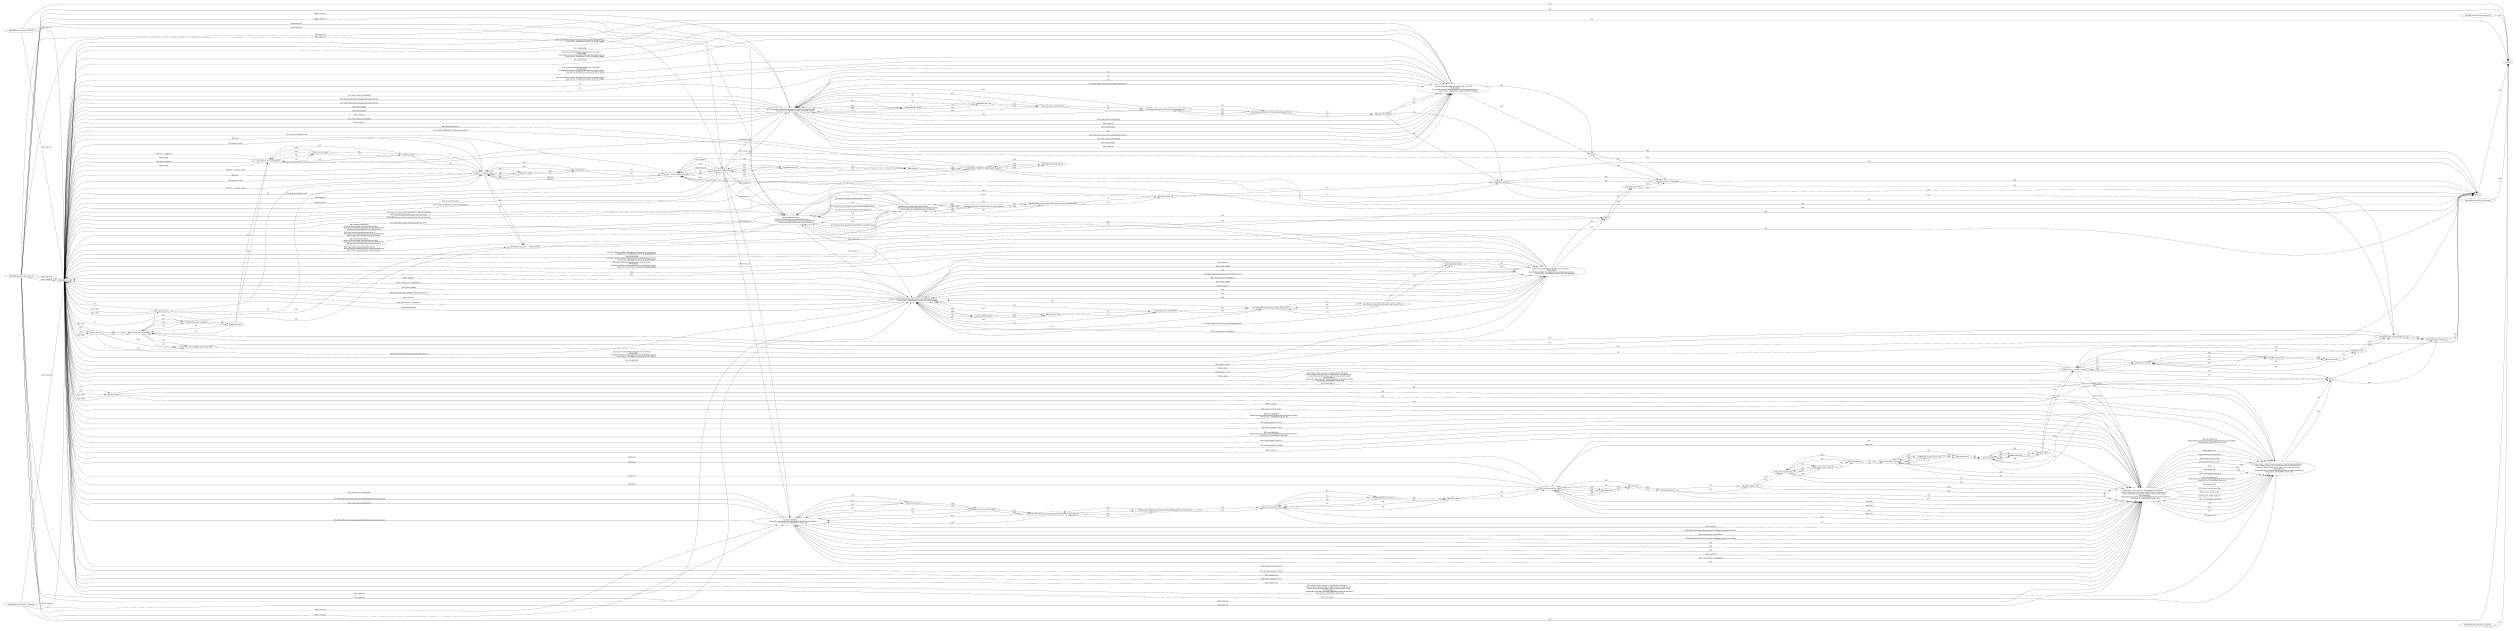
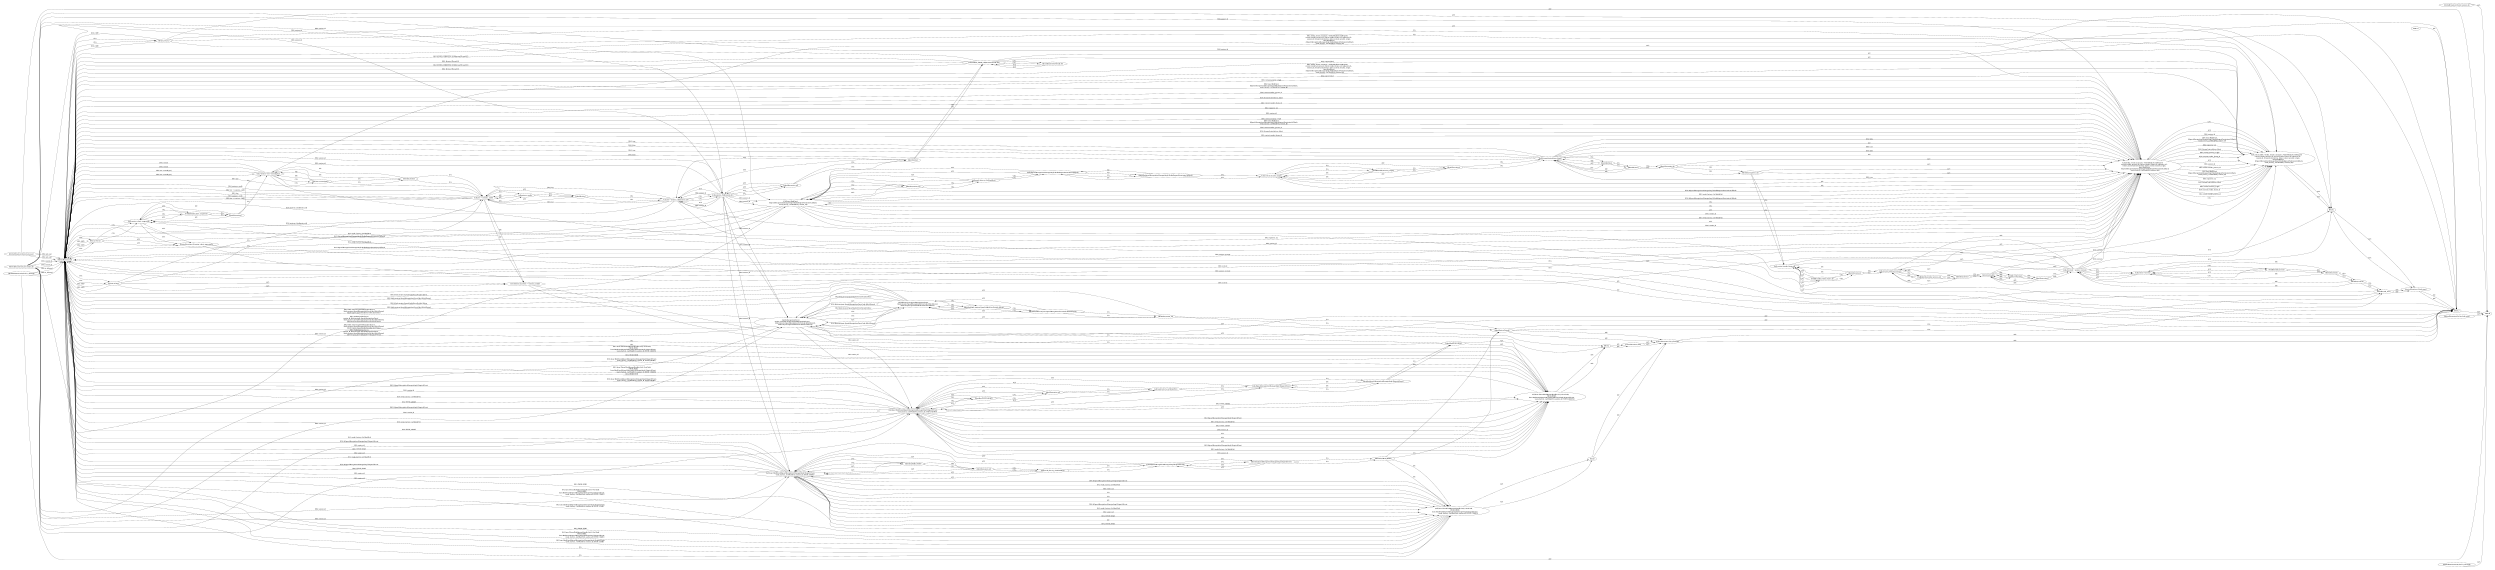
edge "(MethodParameterIn,int session_id)" -> "1000100": removed, label "AST:"
edge "(MethodReturn,void)" -> "1000100": removed, label "AST:"
node "1000117": added
node "(Call,DCHECK_CURRENTLY_ON(BrowserThread::IO))": label "(Call,DCHECK_CURRENTLY_ON(BrowserThread::IO))" -> "(Call,DCHECK_FROM_ON(BrowserThread::IO))"
node "(SpeechRecognitionManagerImpl,ask_user)": label "(SpeechRecognitionManagerImpl,ask_user)" -> "(Identifier,ask_user)"
